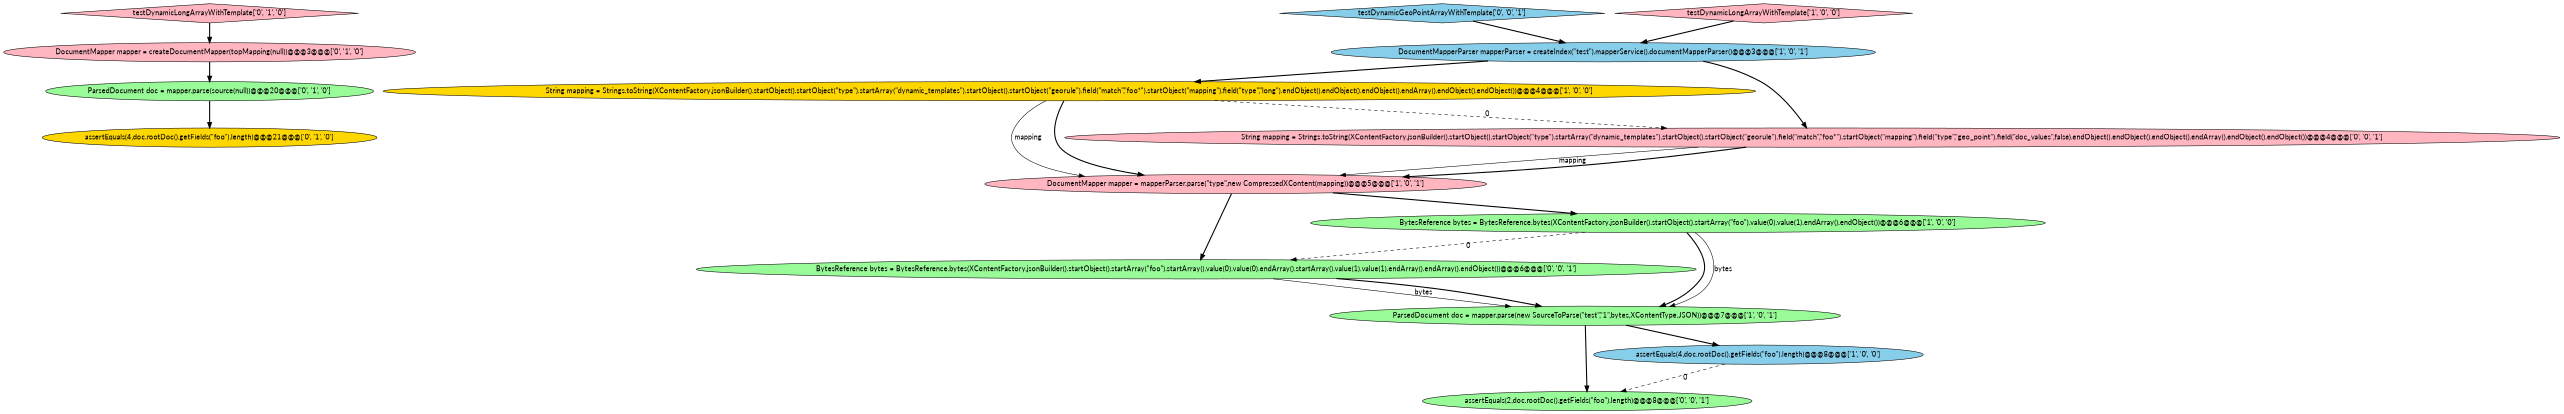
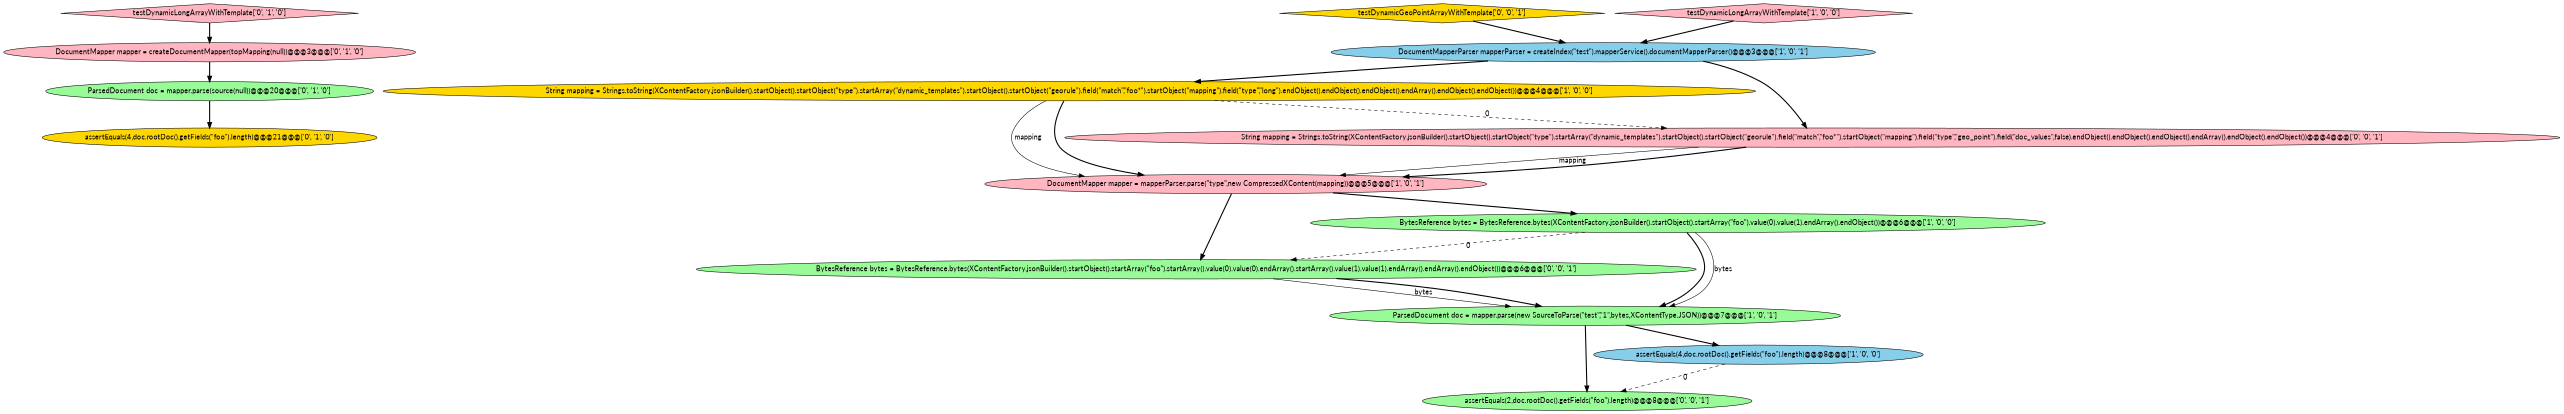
node "testDynamicGeoPointArrayWithTemplate['0', '0', '1']": fillcolor skyblue -> gold
